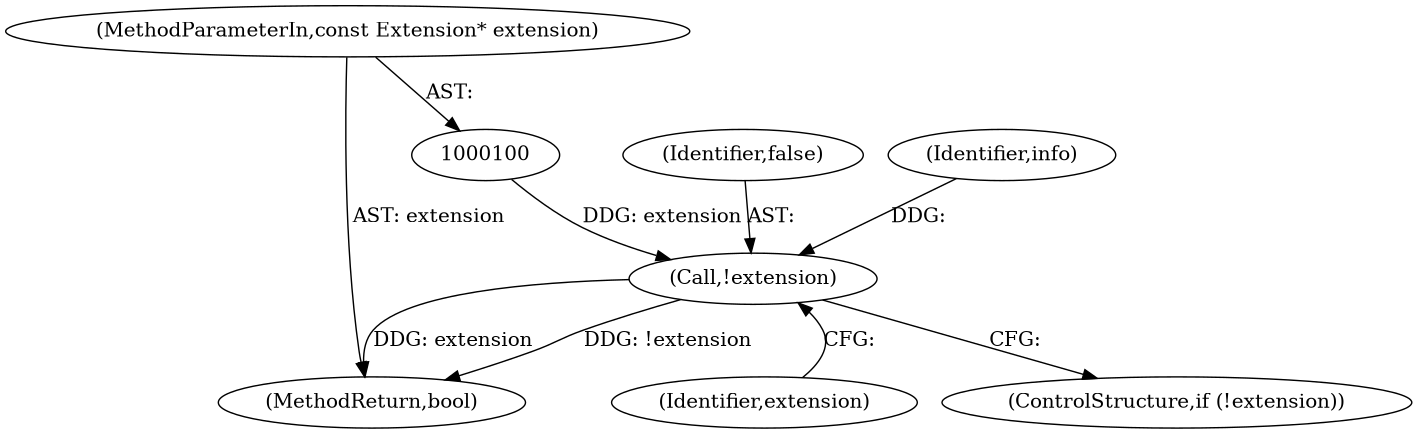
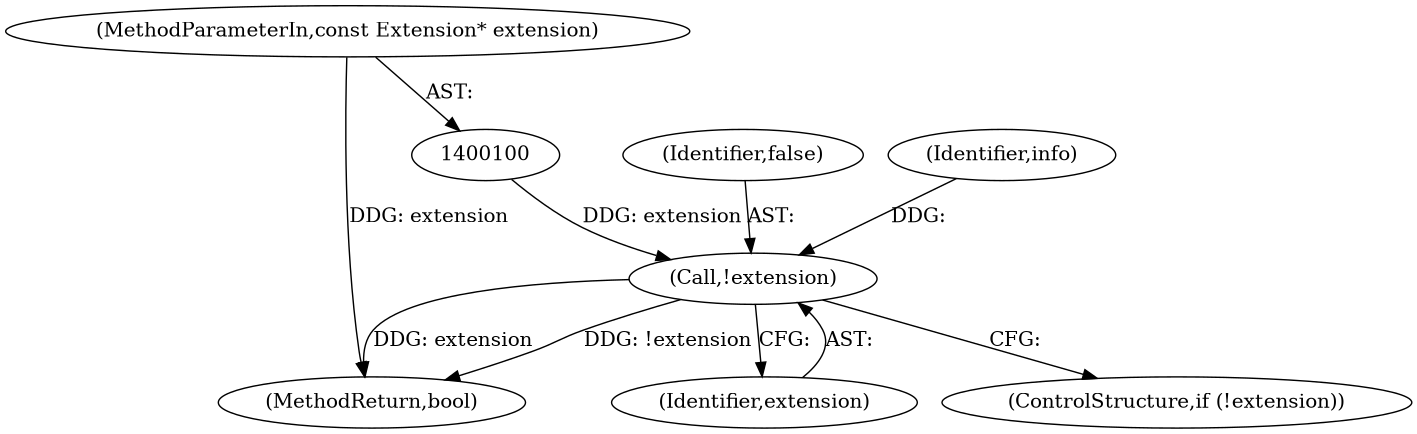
node "1000100": label "1000100" -> "1400100"
edge "(MethodParameterIn,const Extension* extension)" -> "(MethodReturn,bool)": label "AST: extension" -> "DDG: extension"
edge "(Call,!extension)" -> "(Identifier,extension)": added, label "CFG:"
edge "(Identifier,extension)" -> "(Call,!extension)": label "CFG: " -> "AST: "
